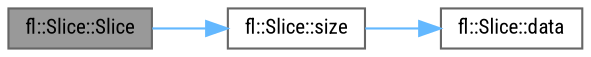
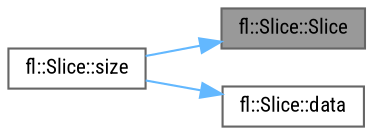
edge "fl::Slice::Slice" -> "fl::Slice::size": reversed
